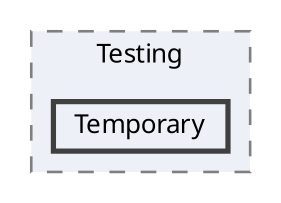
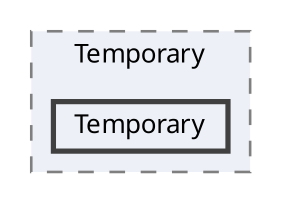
cluster "Testing": label "Testing" -> "Temporary"
